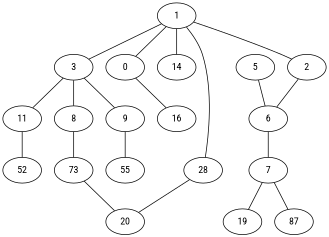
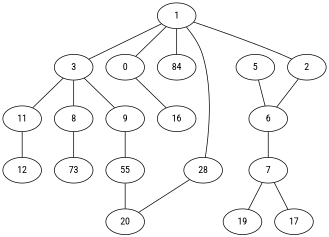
node "14": label "14" -> "84"
node "52": label "52" -> "12"
edge "73" -- "20": now "55" -- "20"
node "87": label "87" -> "17"
